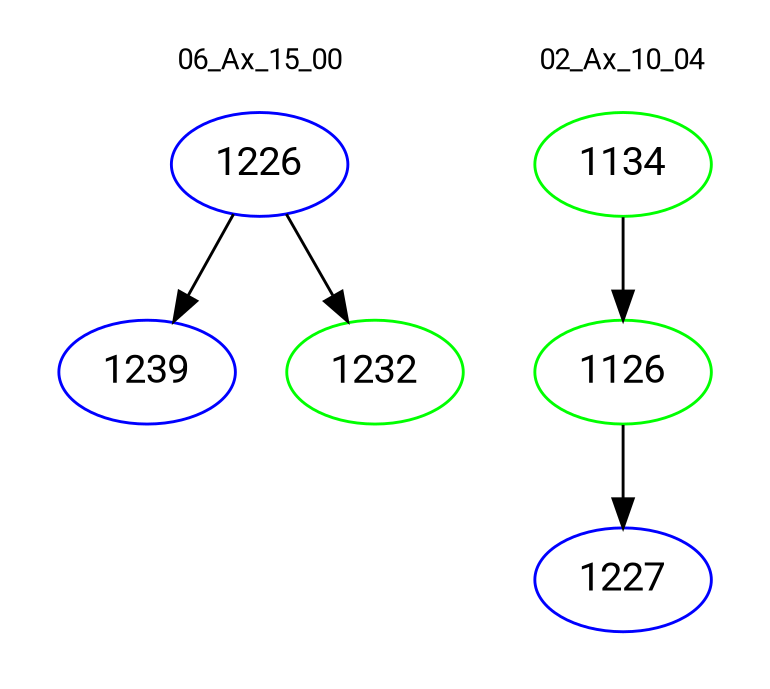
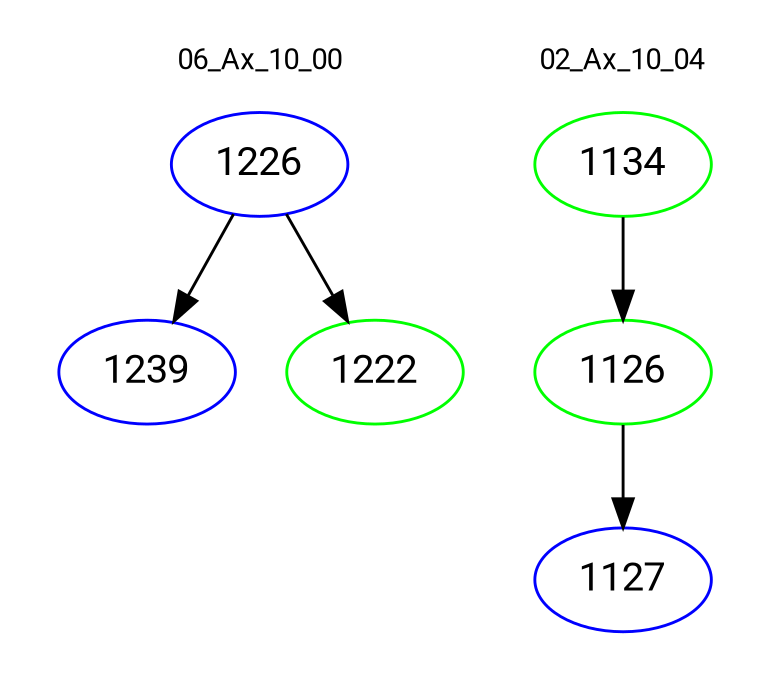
cluster "06_Ax_15_00": label "06_Ax_15_00" -> "06_Ax_10_00"
node "1232": label "1232" -> "1222"
node "1227": label "1227" -> "1127"
